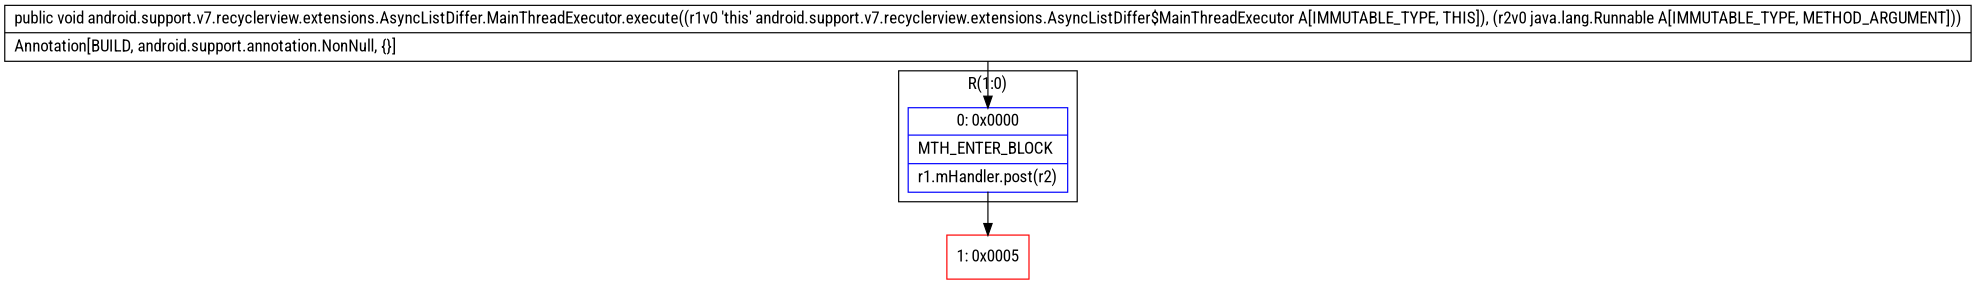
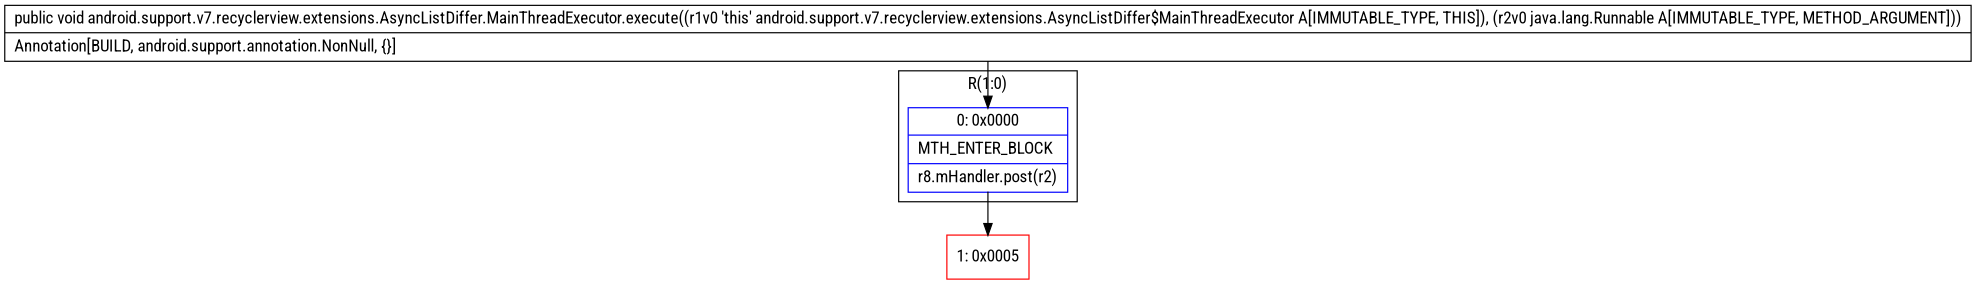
node "0: 0x0000": text "r1.mHandler.post(r2)" -> "r8.mHandler.post(r2)"
